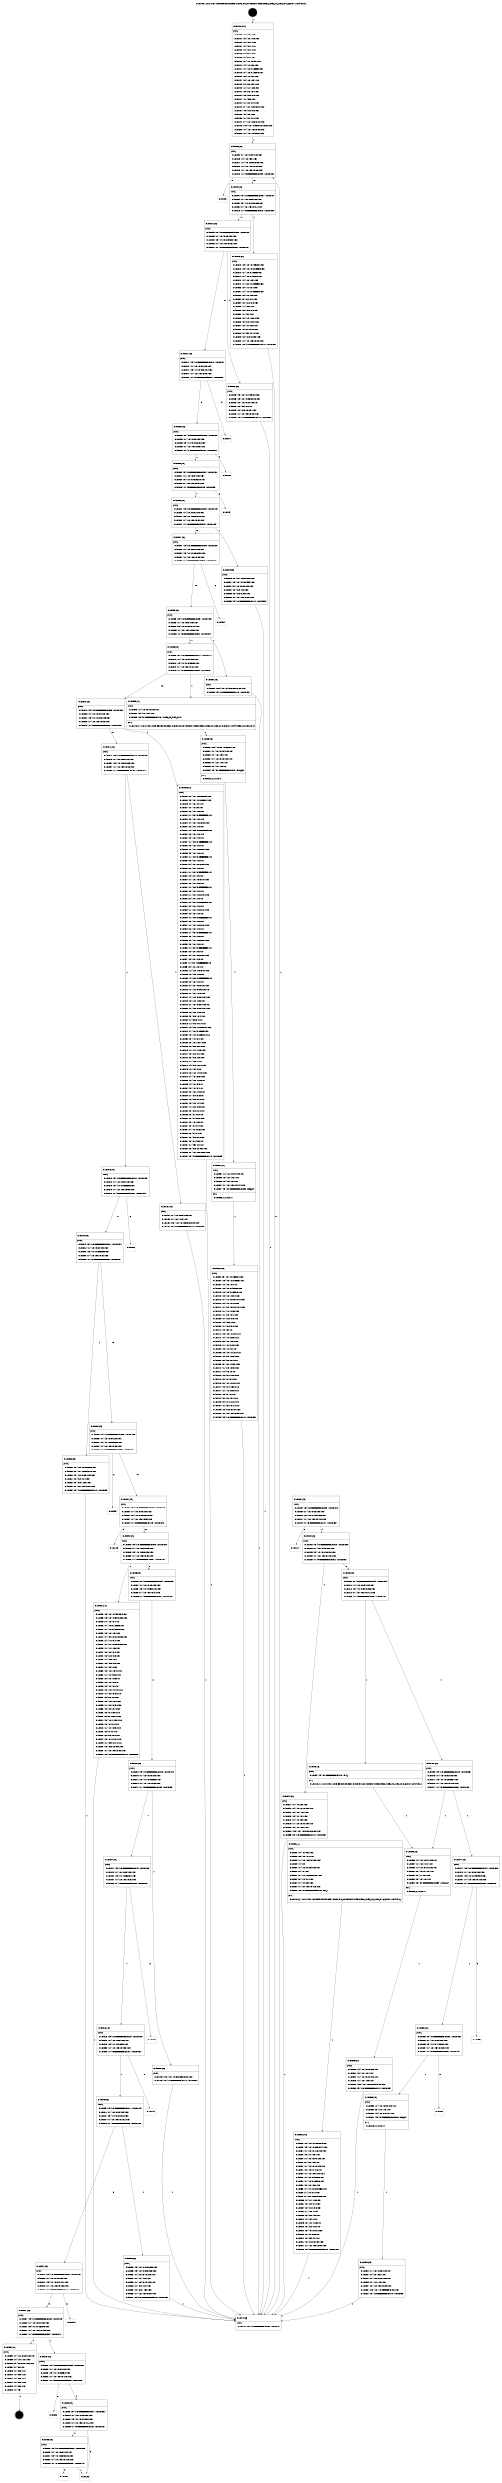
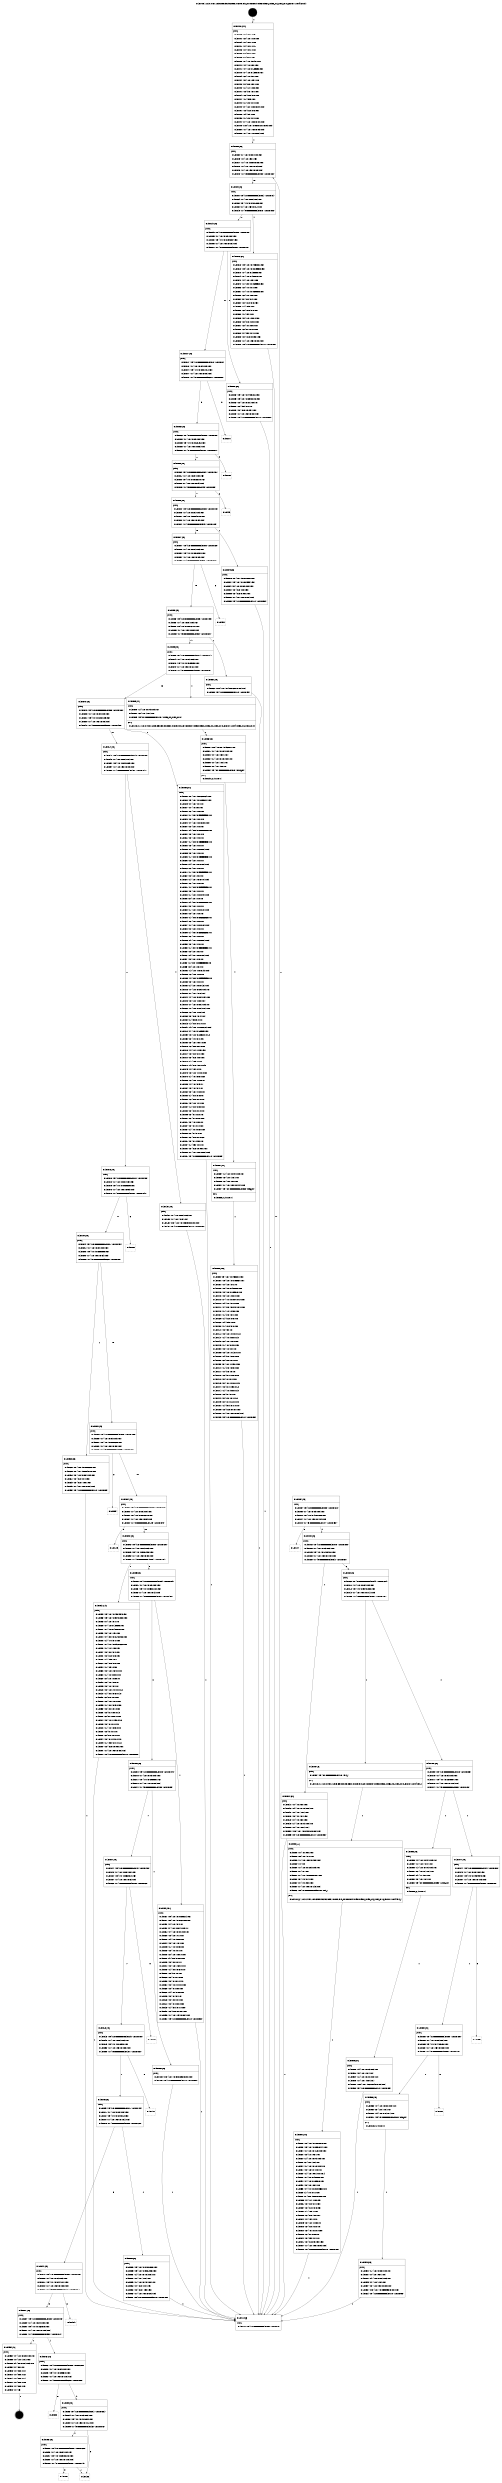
node "0x40223a": removed
edge "0x401f87 [5]" -> "0x401e93 [29]": now "0x401f87 [5]" -> "0x401f8c [44]"
node "0x401bf1 [106]": added
